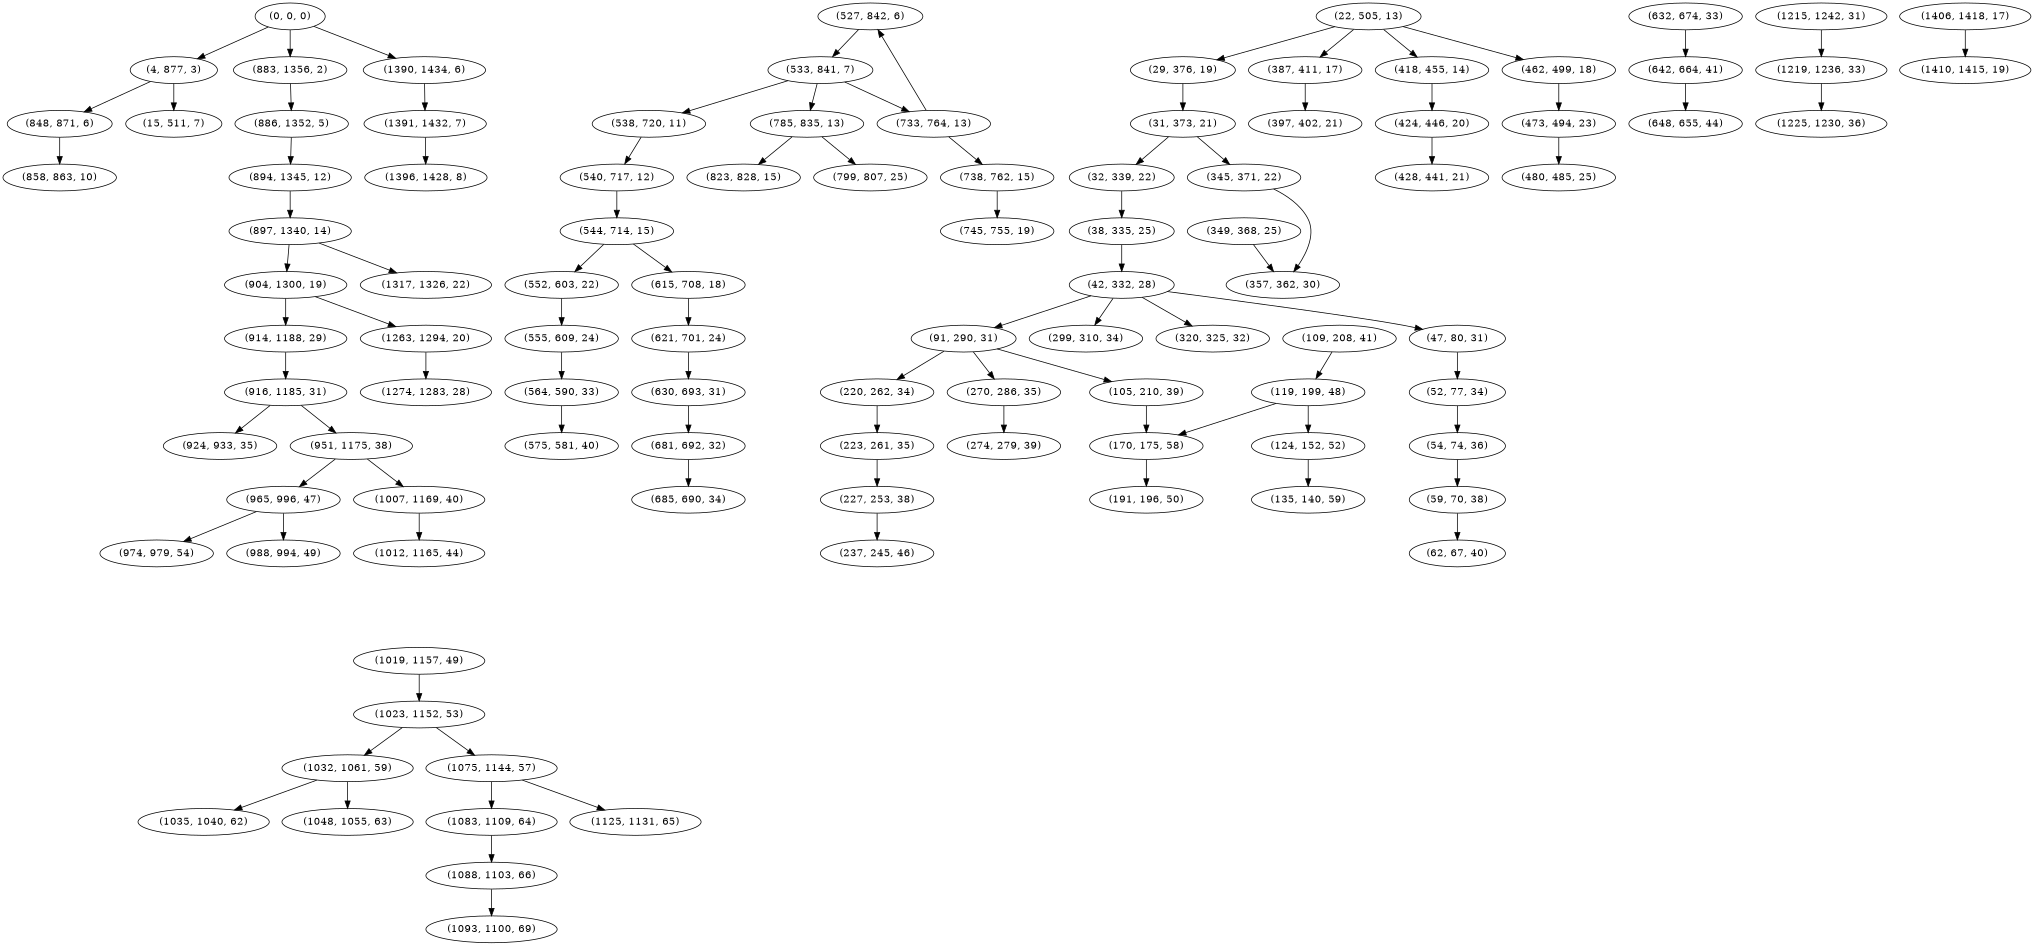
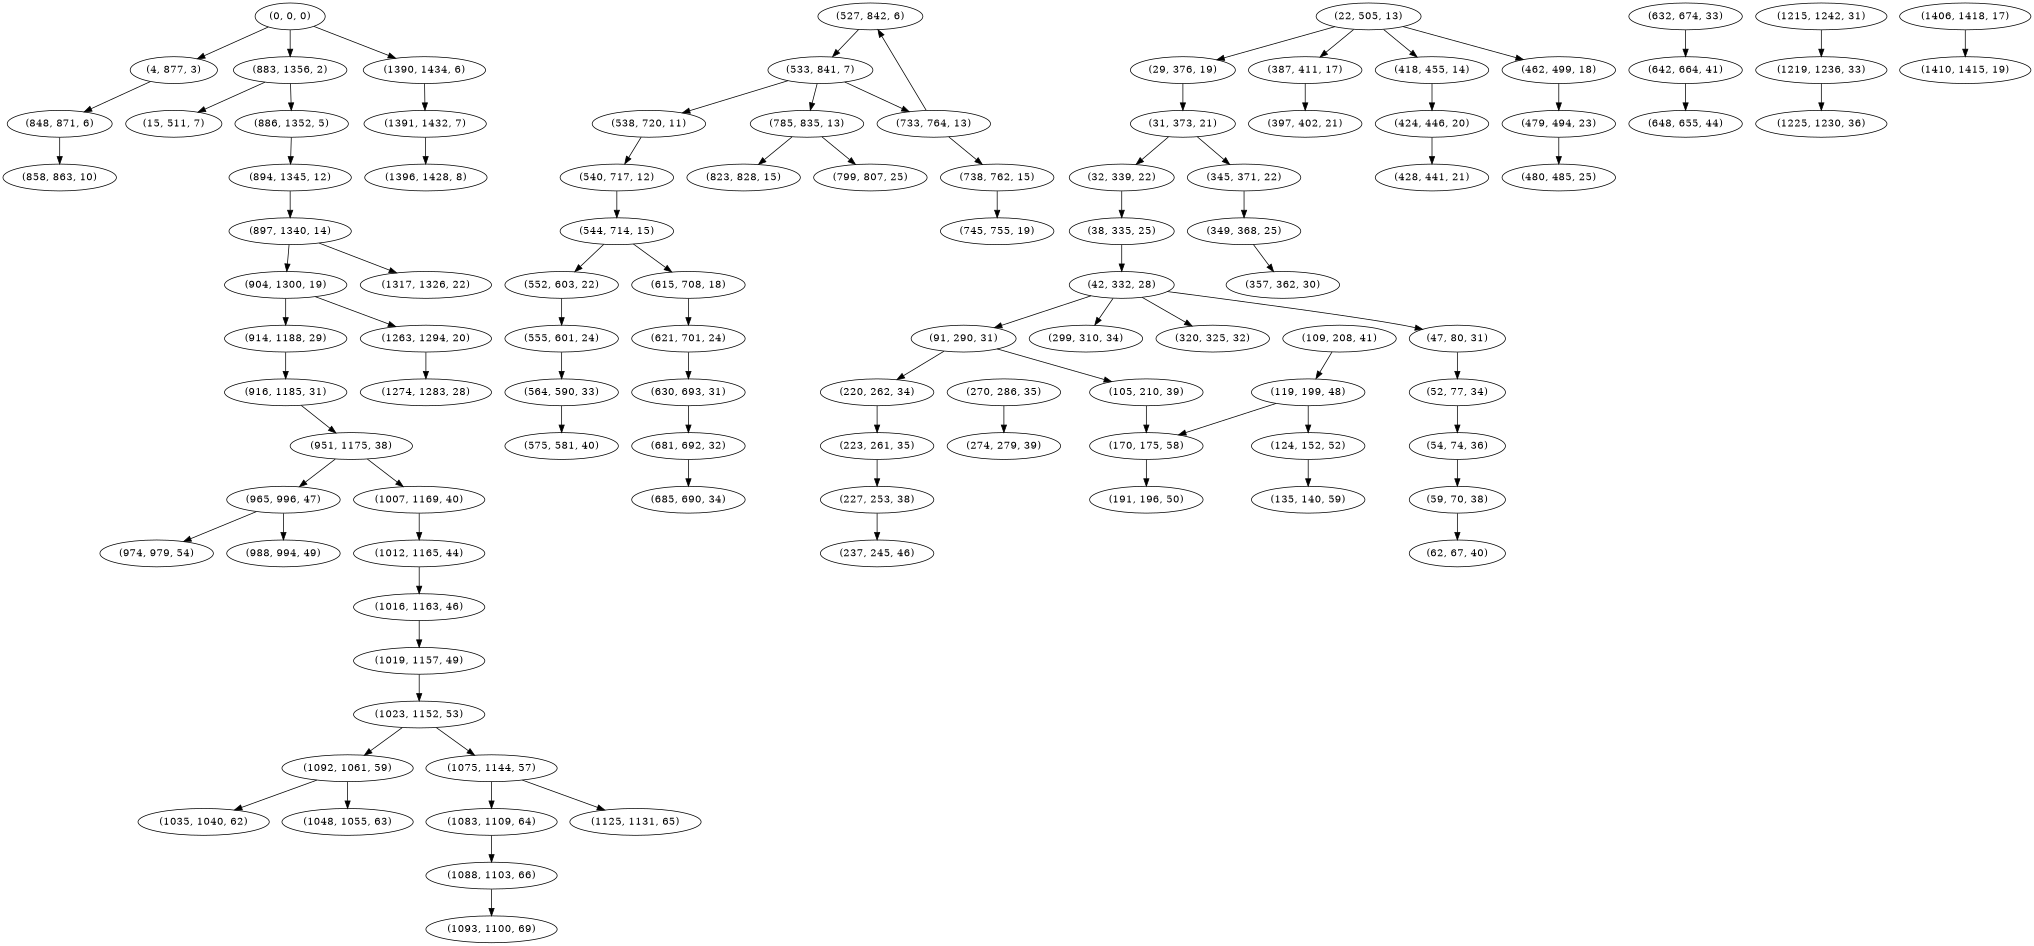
edge "(4, 877, 3)" -> "(15, 511, 7)": now "(883, 1356, 2)" -> "(15, 511, 7)"
node "(473, 494, 23)": label "(473, 494, 23)" -> "(479, 494, 23)"
edge "(345, 371, 22)" -> "(357, 362, 30)": now "(345, 371, 22)" -> "(349, 368, 25)"
node "(555, 609, 24)": label "(555, 609, 24)" -> "(555, 601, 24)"
edge "(91, 290, 31)" -> "(270, 286, 35)": removed
node "(924, 933, 35)": removed
node "(1016, 1163, 46)": added
node "(1032, 1061, 59)": label "(1032, 1061, 59)" -> "(1092, 1061, 59)"
